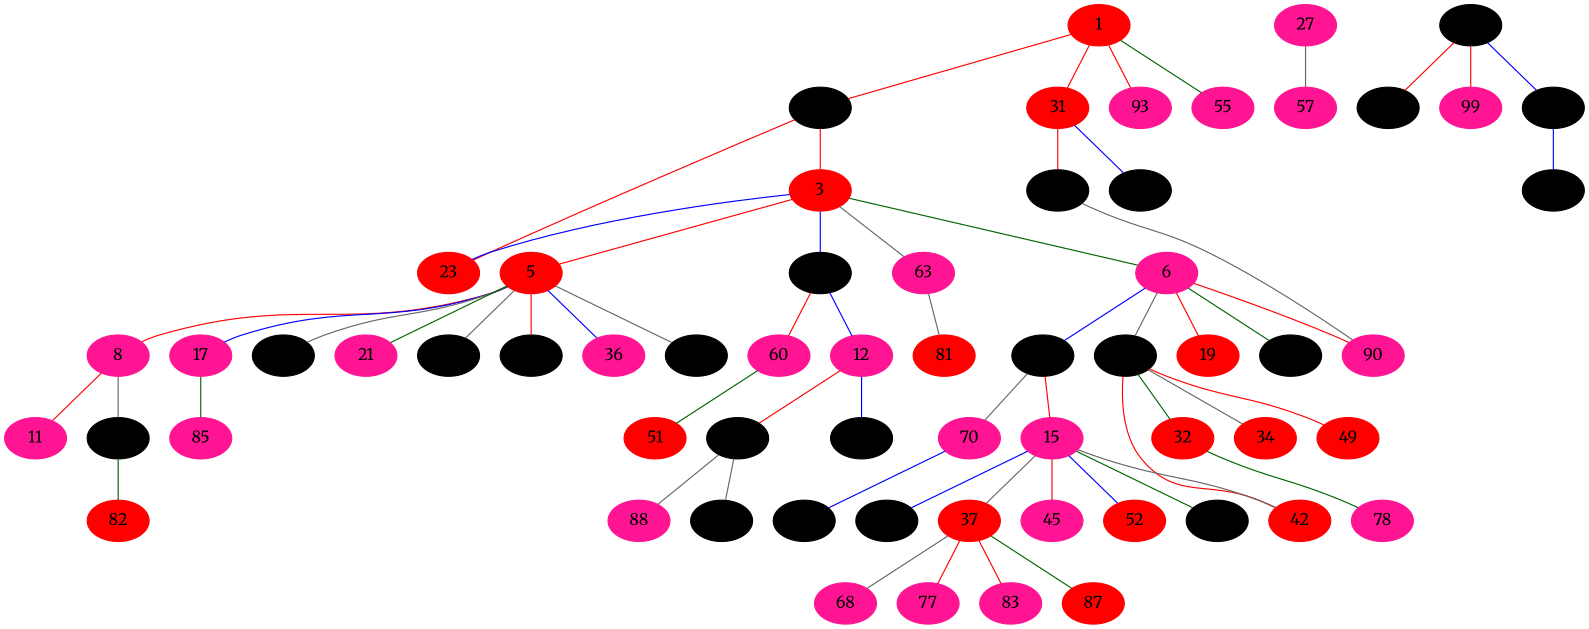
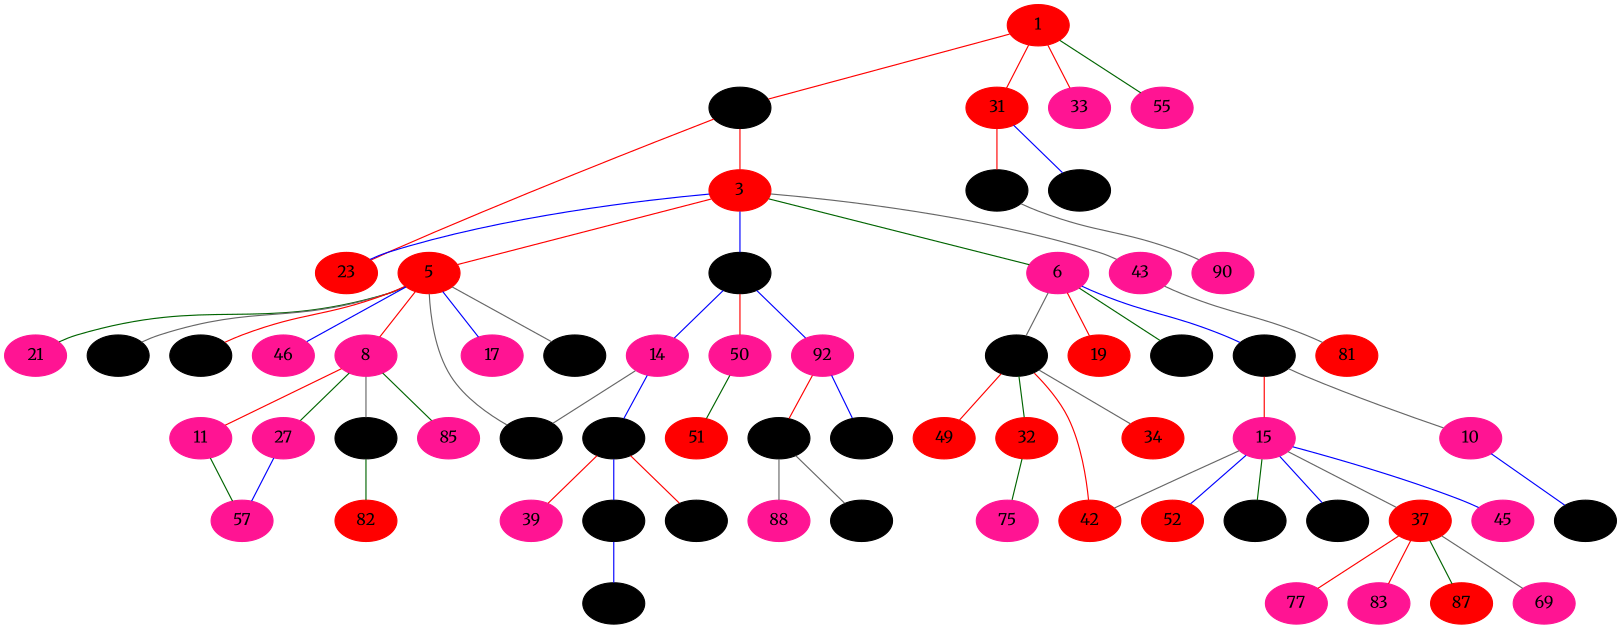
edge "27" -- "57": color gray40 -> blue
node "93": label "93" -> "33"
node "99": label "99" -> "39"
node "63": label "63" -> "43"
edge "6" -- "90": removed
node "36": label "36" -> "46"
node "14": added
node "60": label "60" -> "50"
node "12": label "12" -> "92"
edge "17" -- "85": now "8" -- "85"
edge "8" -- "27": added
node "70": label "70" -> "10"
edge "11" -- "57": added
edge "15" -- "45": color red -> blue
node "78": label "78" -> "75"
node "68": label "68" -> "69"
